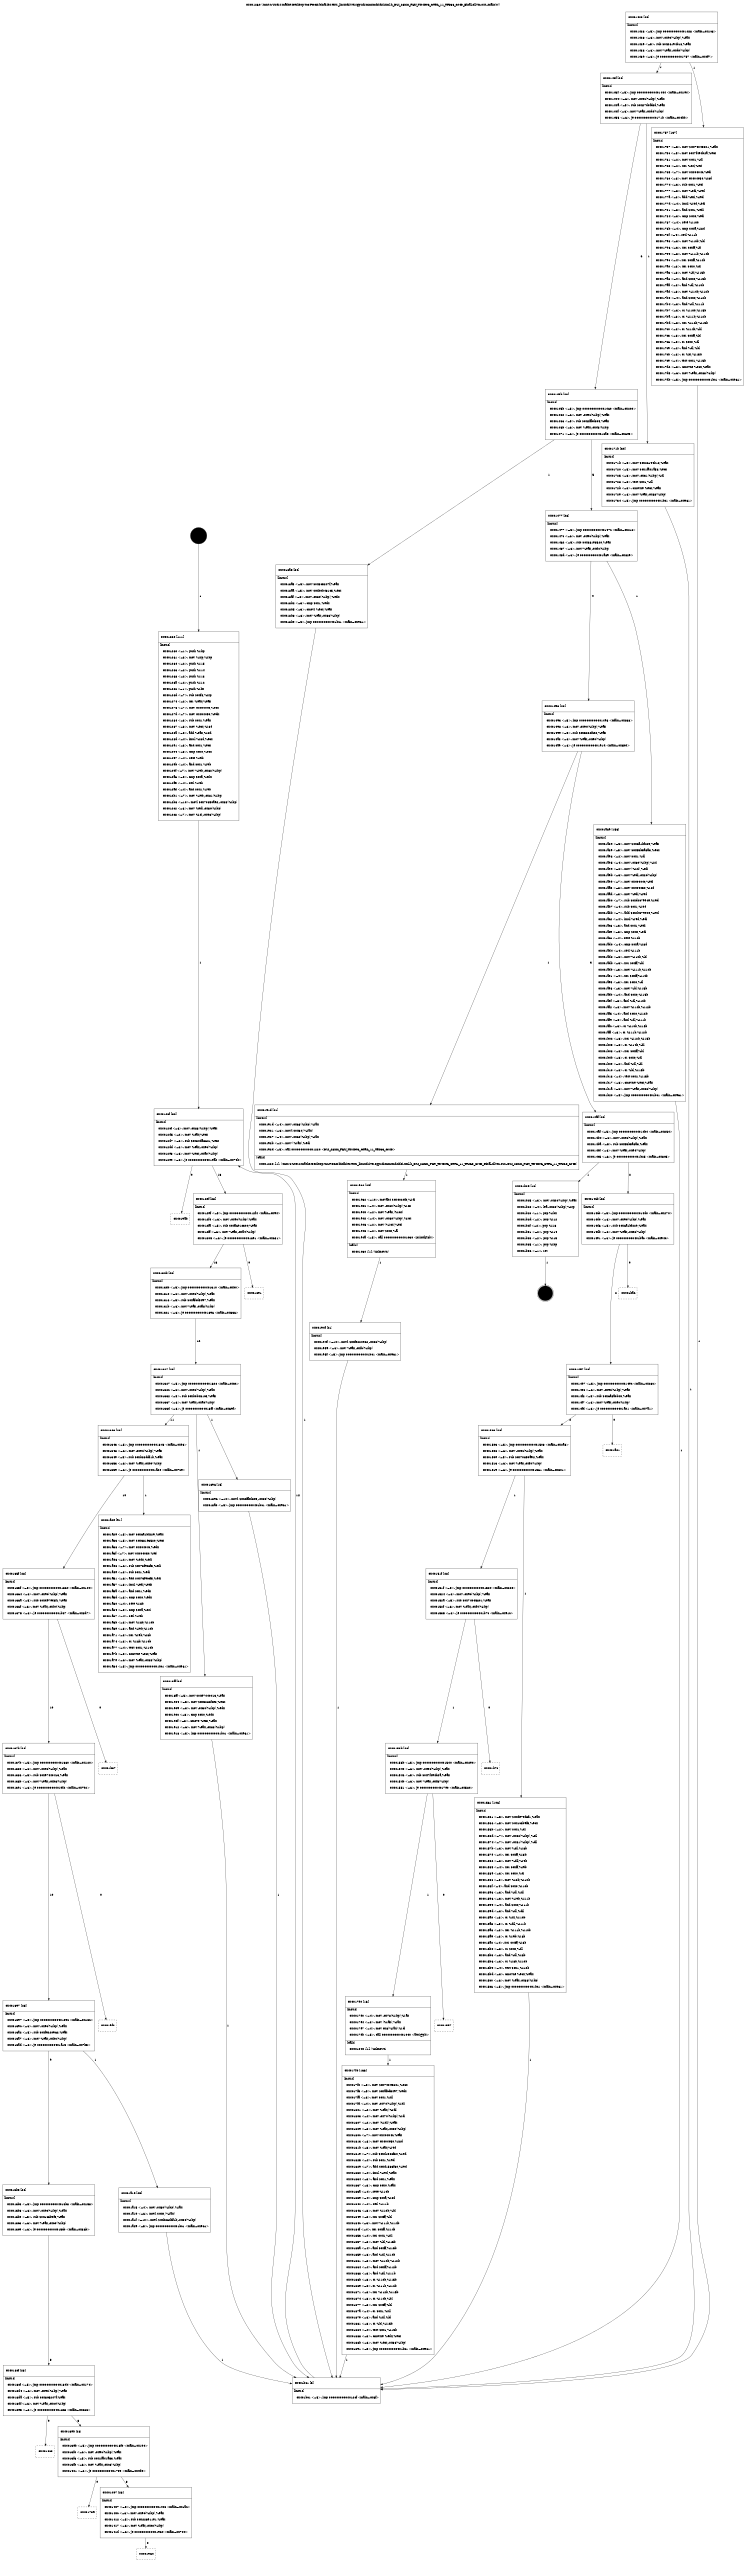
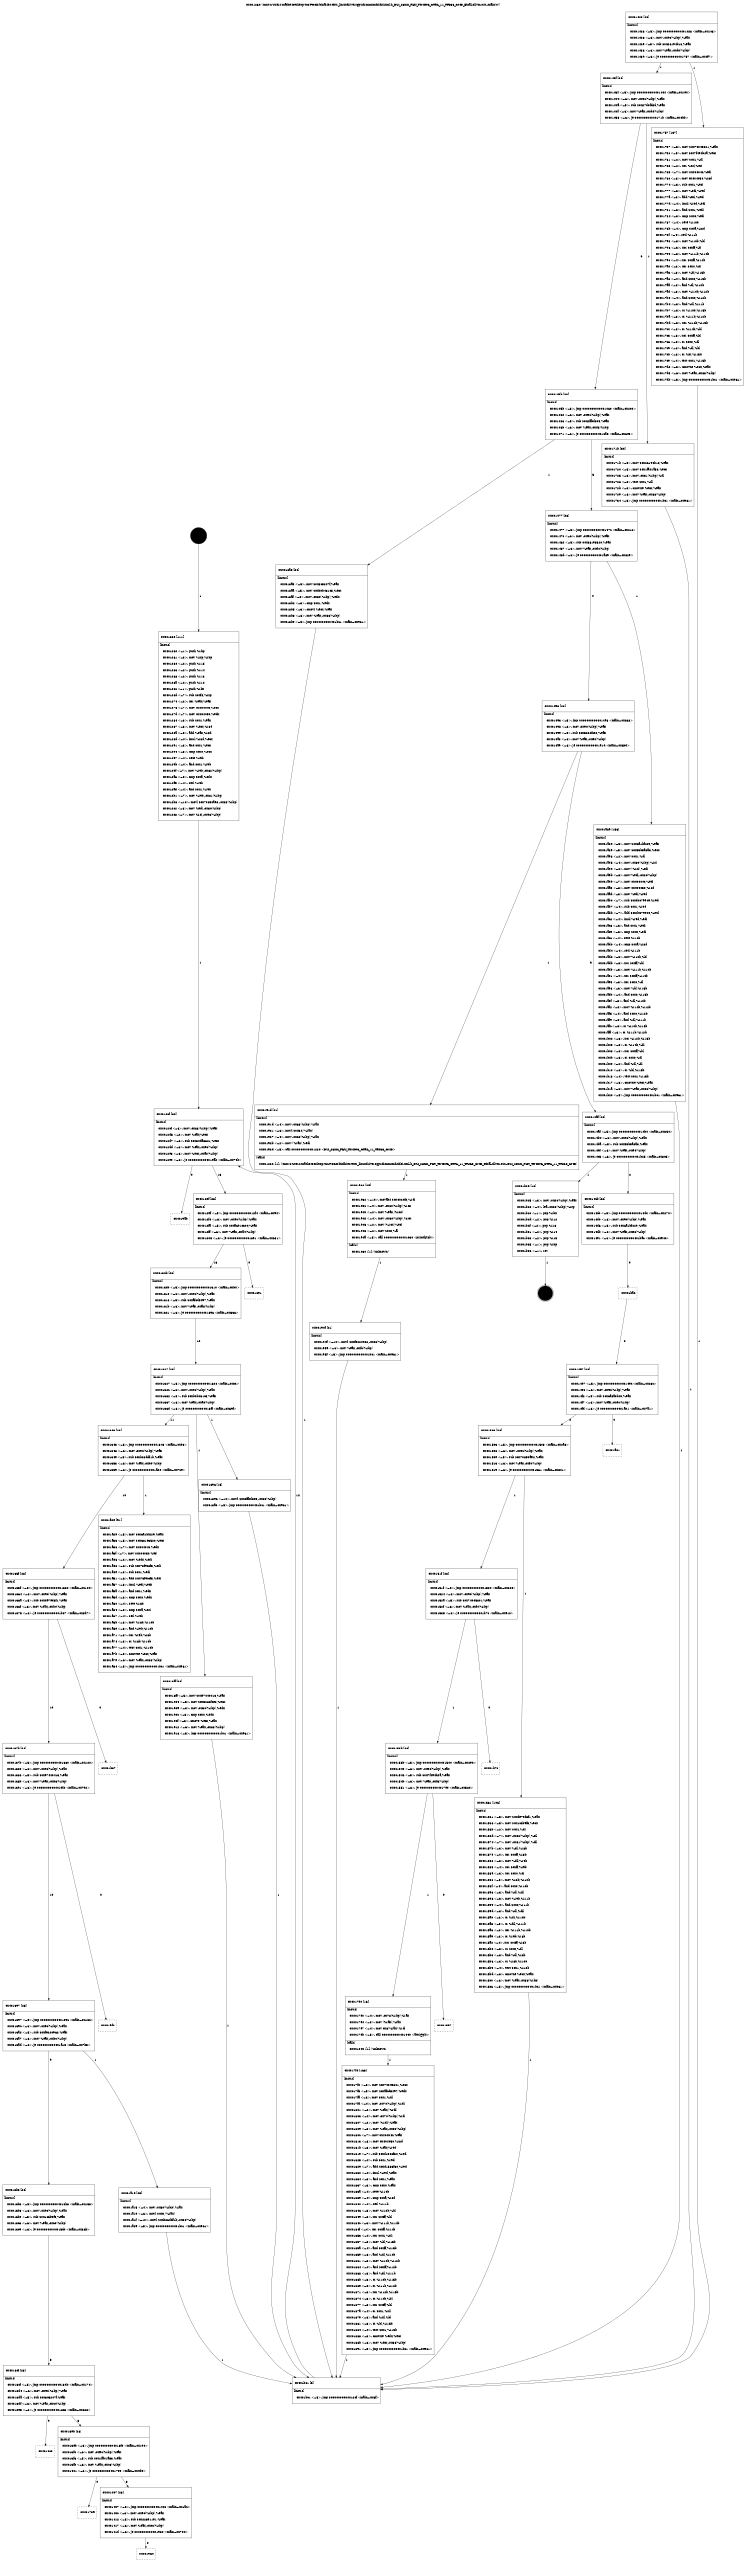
edge "0x4014cb [28]" -> "0x4014e7 [28]": now "0x401bac" -> "0x4014e7 [28]"
